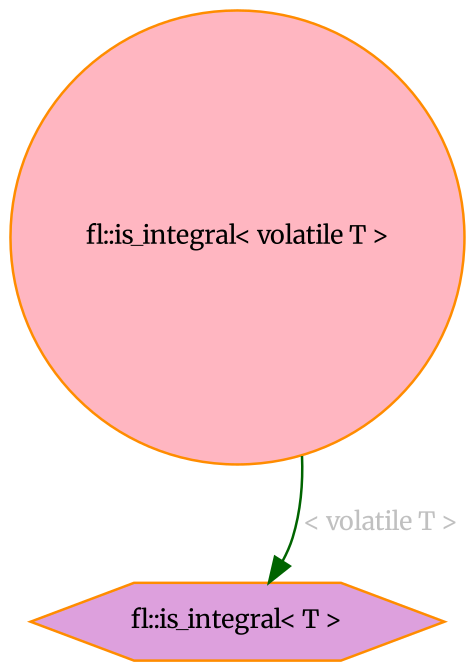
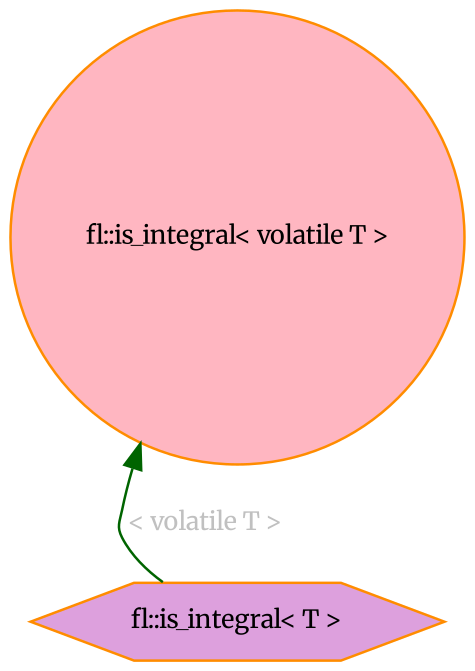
edge "fl::is_integral< volatile T >" -> "fl::is_integral< T >": reversed
